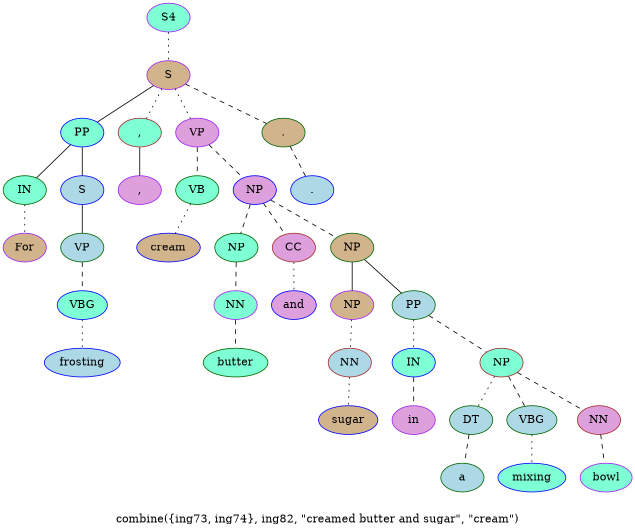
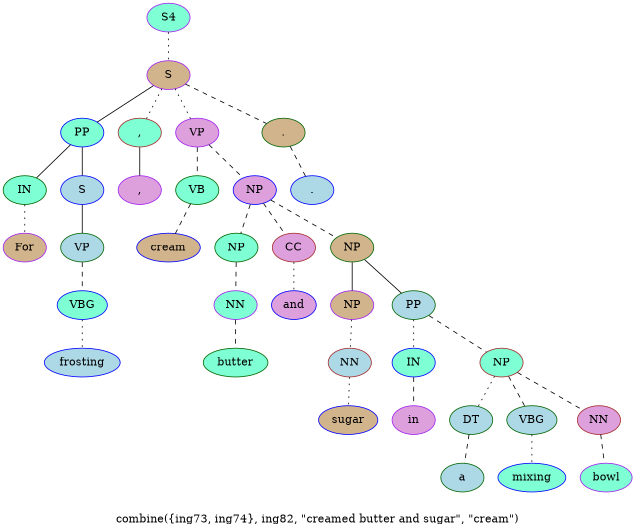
edge "VB" -- "cream": style dotted -> dashed
